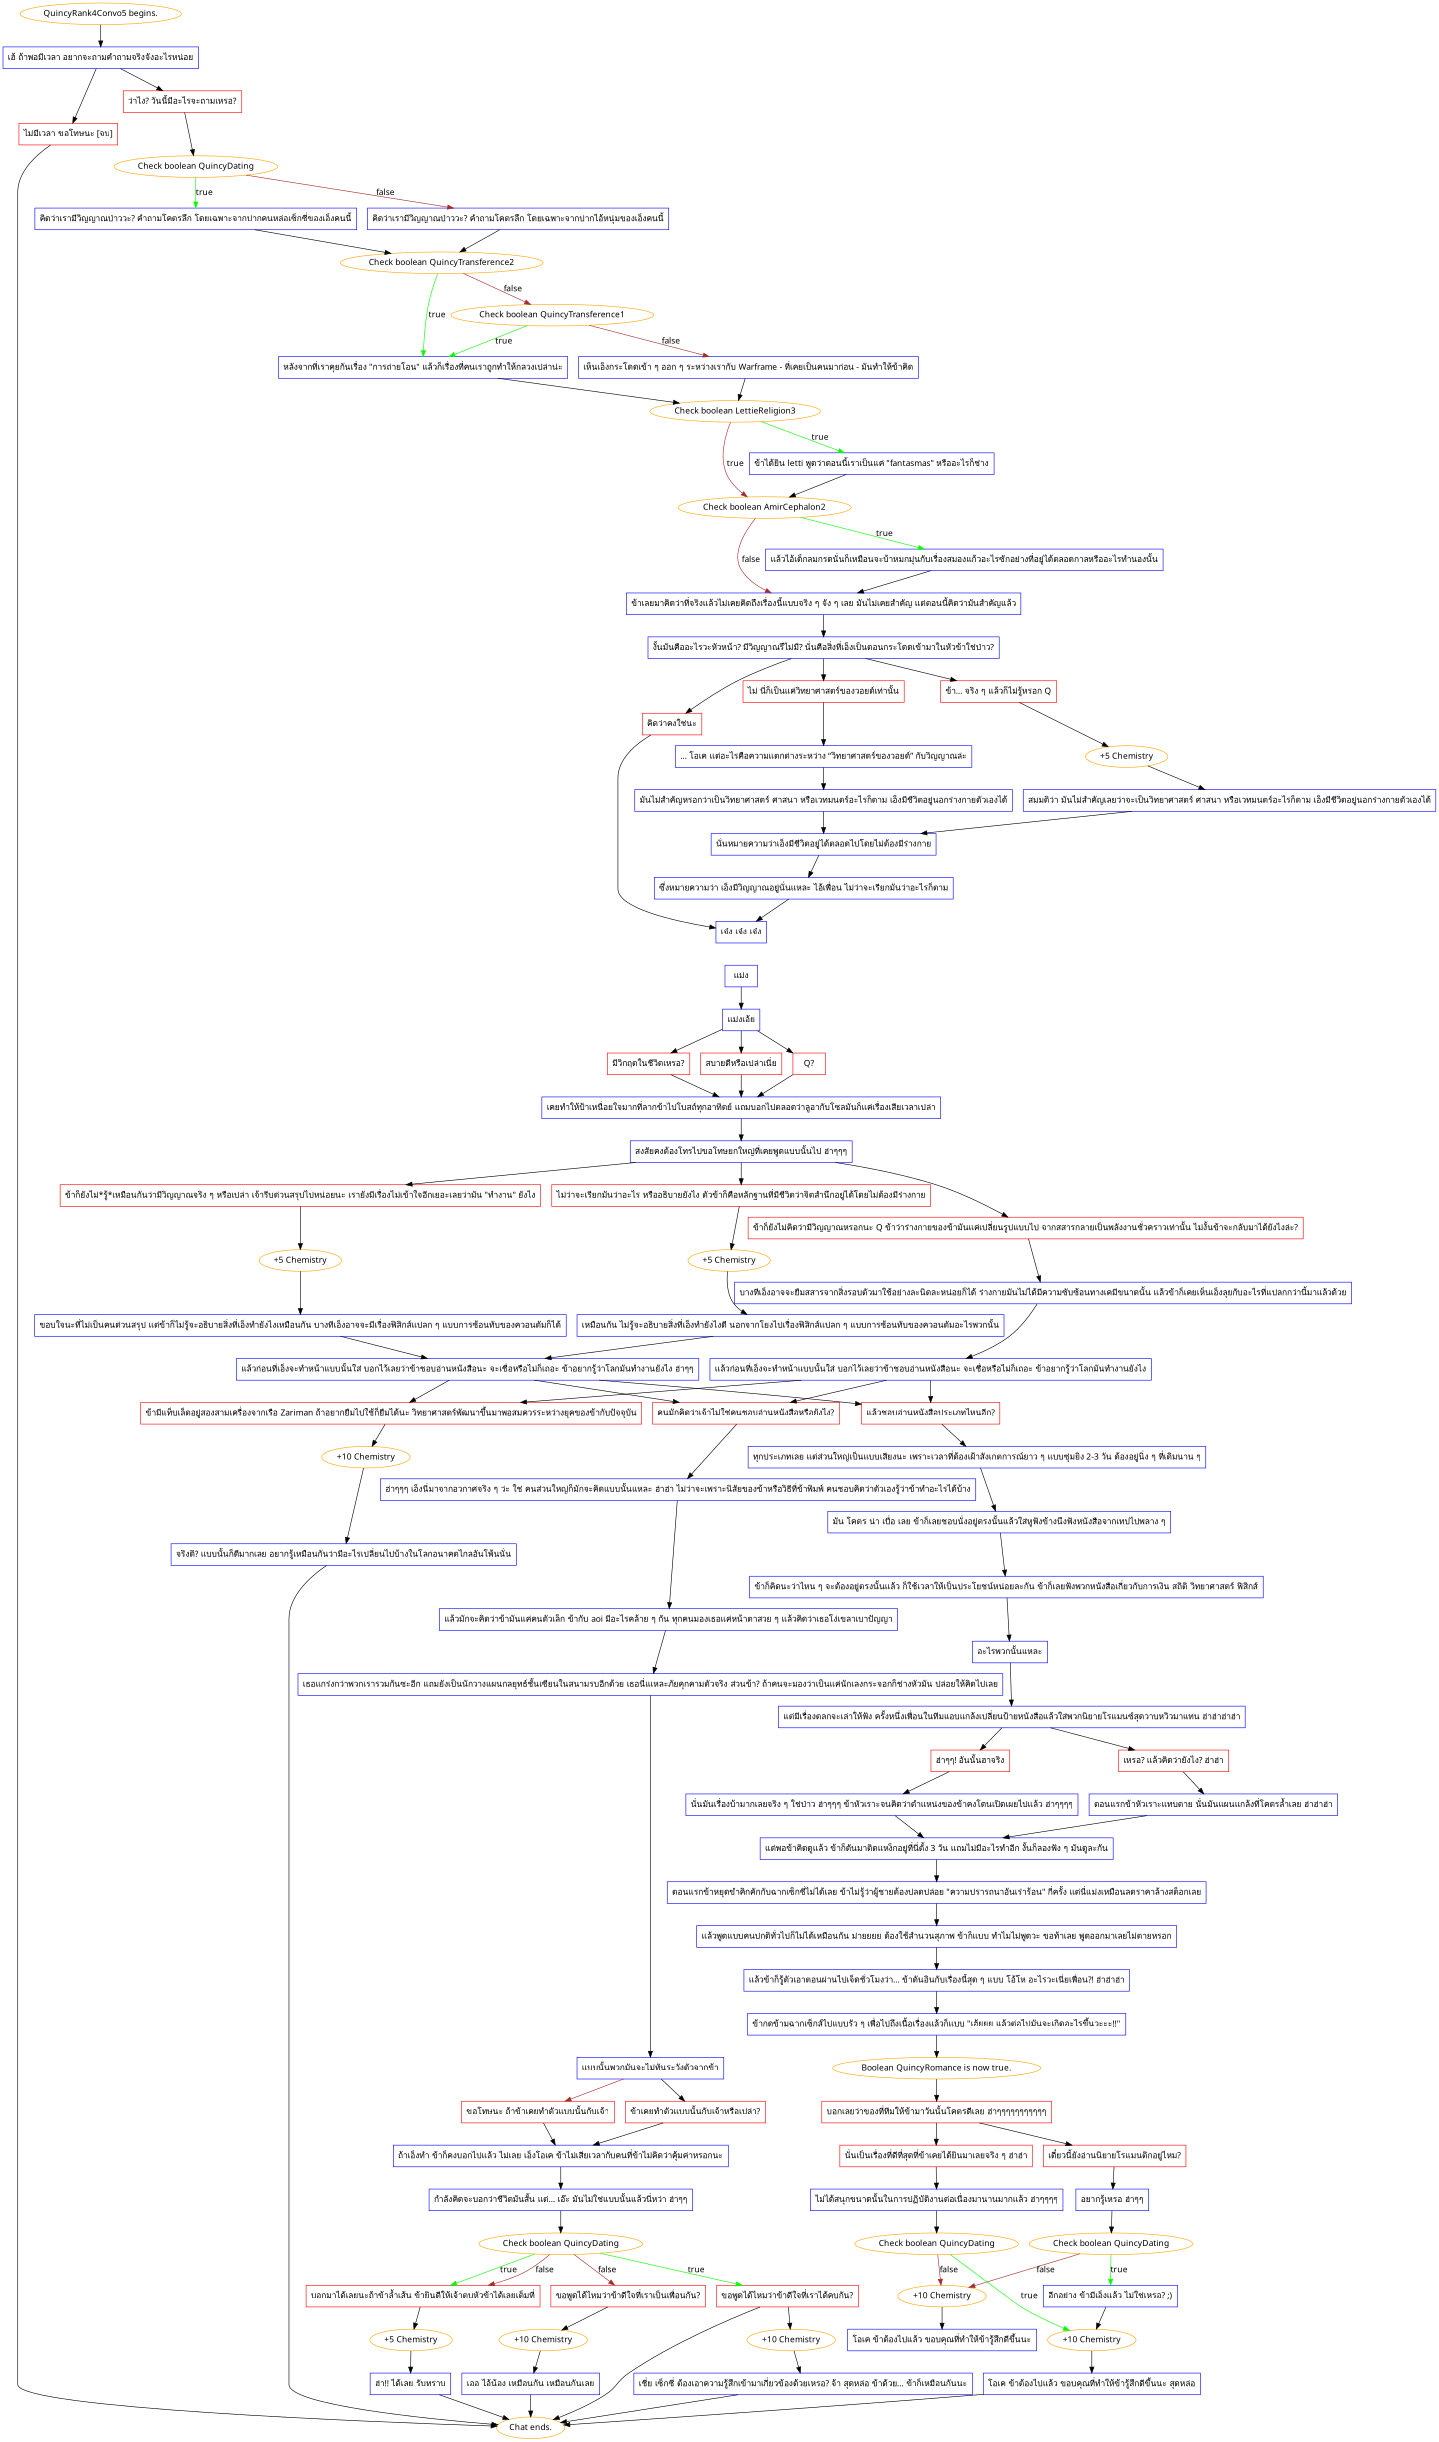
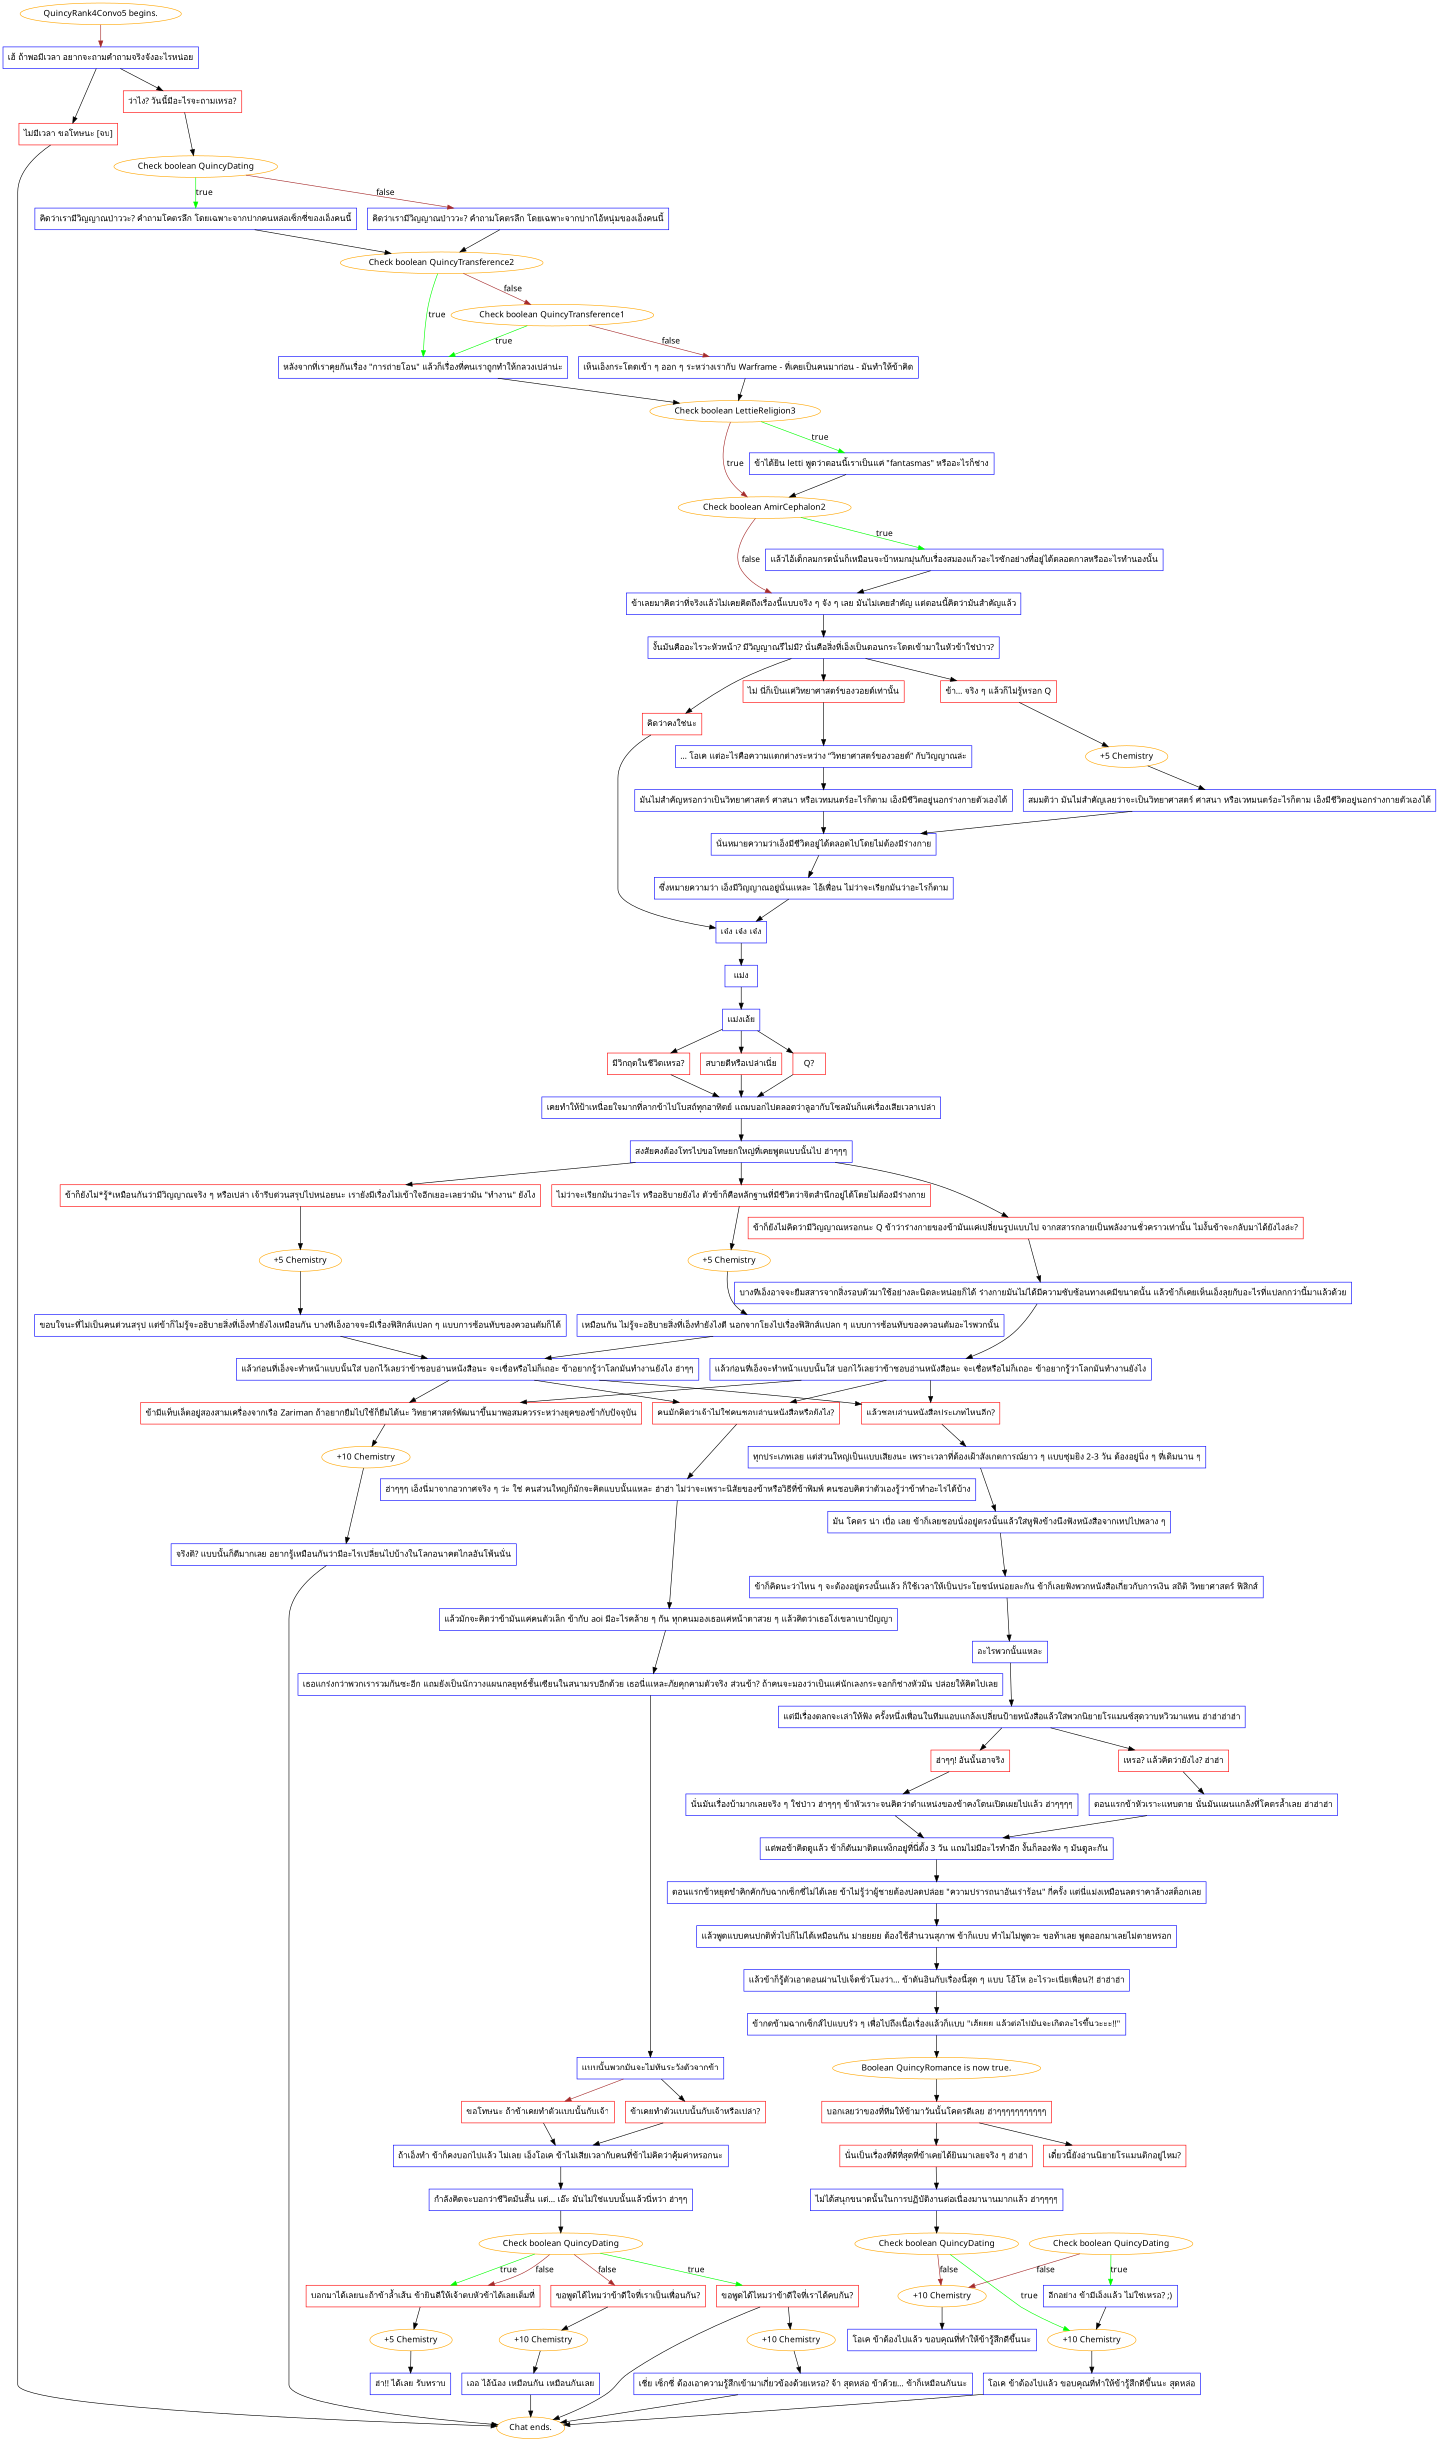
edge "QuincyRank4Convo5 begins." -> "เฮ้ ถ้าพอมีเวลา อยากจะถามคำถามจริงจังอะไรหน่อย": color black -> brown
edge "เจ๋ง เจ๋ง เจ๋ง" -> "แม่ง": added
node "อยากรู้เหรอ ฮ่าๆๆ": removed
edge "ฮ่า!! ได้เลย รับทราบ" -> "Chat ends.": removed
